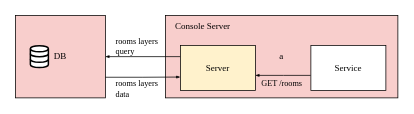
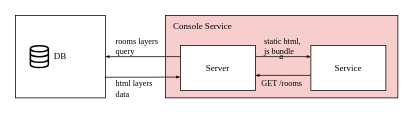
node "Console Server": label "Console Server" -> "Console Service"
node "DB": fillcolor #f8cecc -> #ffffff
edge "Server" -> "Service": added, label "static html, js bundle"
node "Server": fillcolor #fff2cc -> #ffffff
node "rooms layers data": label "rooms layers data" -> "html layers data"
